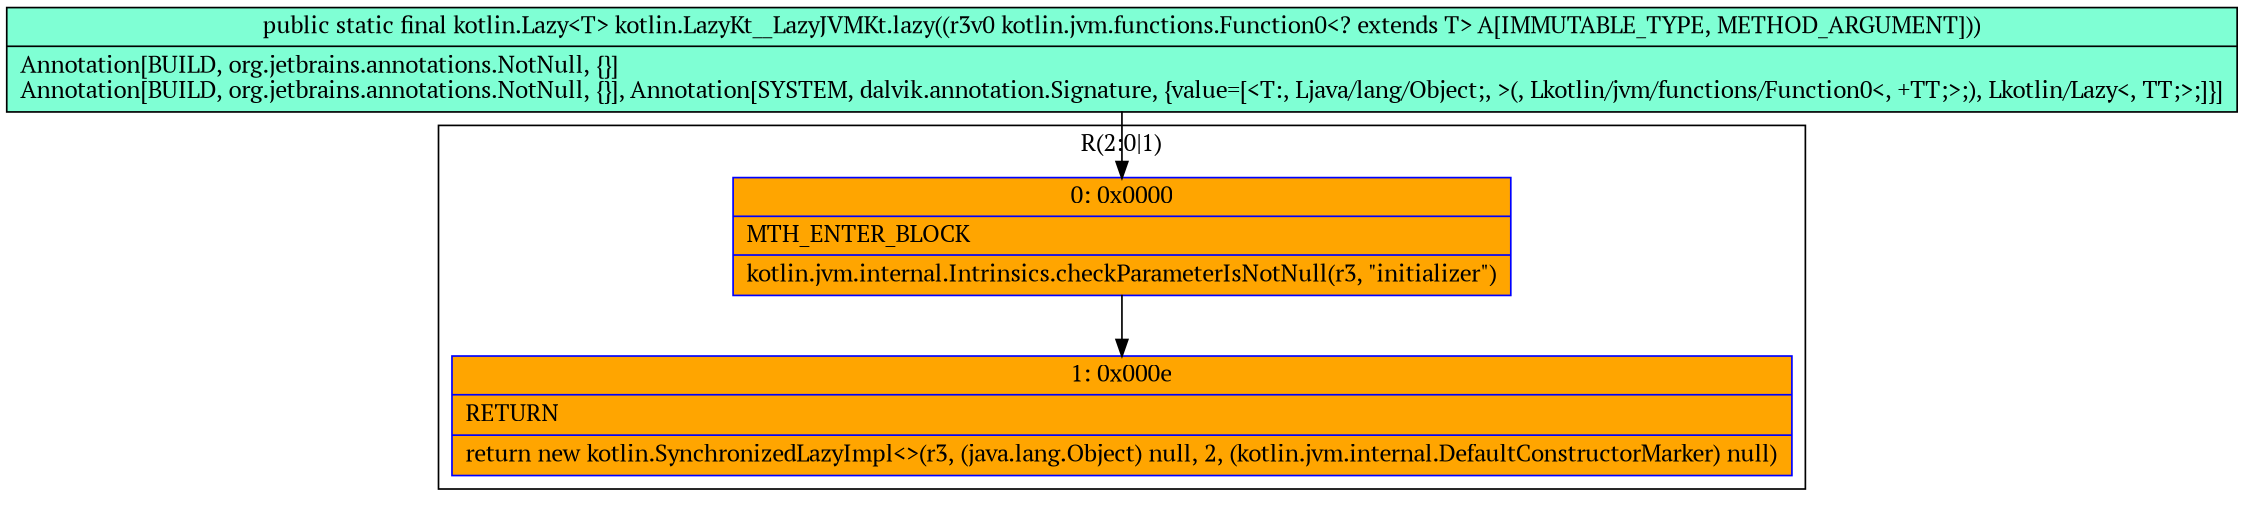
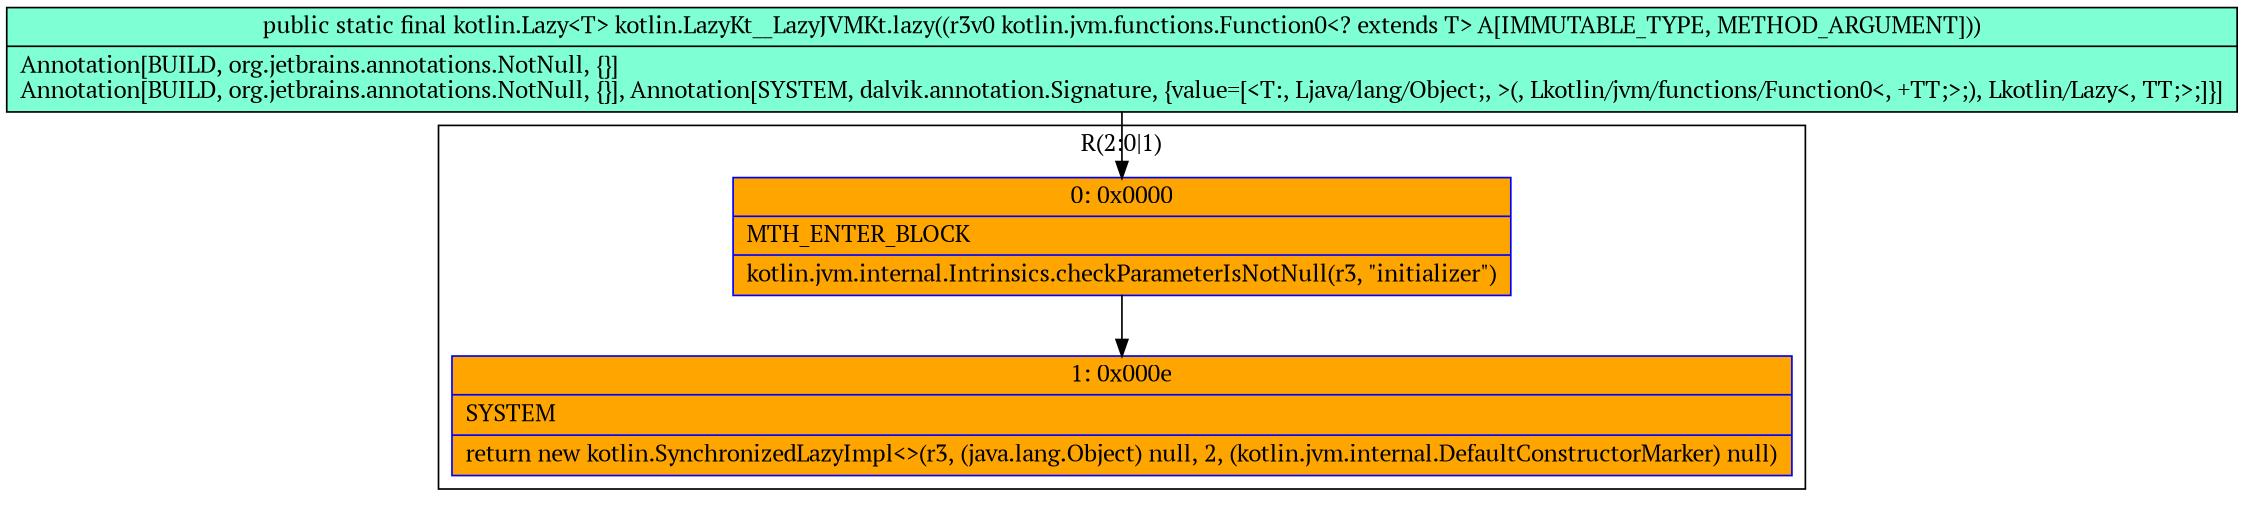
node "1: 0x000e": text "RETURN" -> "SYSTEM"
